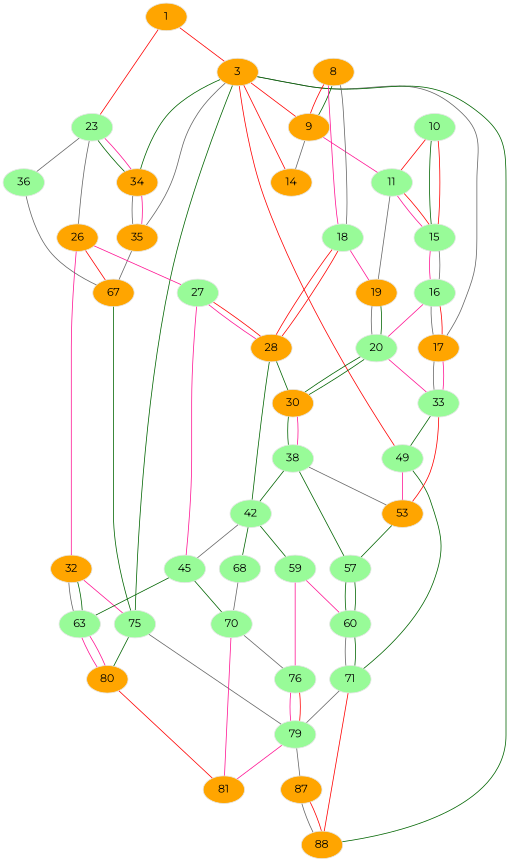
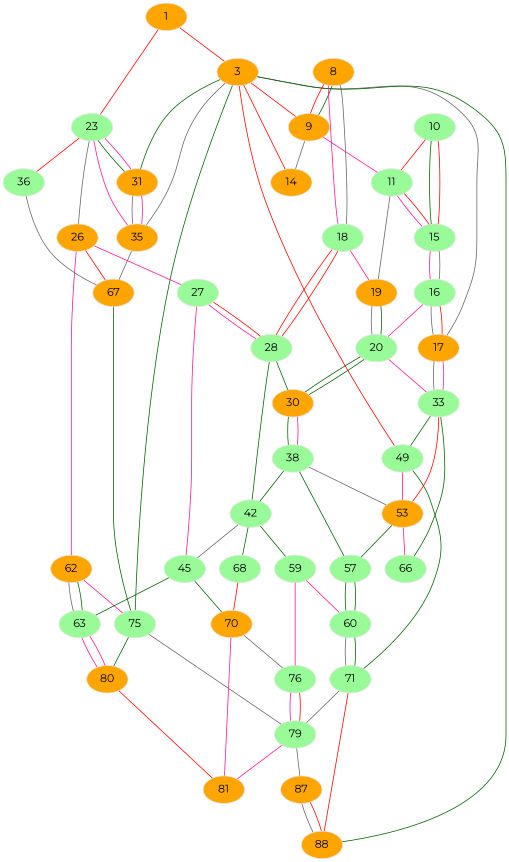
edge "23" -- "36": color gray40 -> red
node "34": label "34" -> "31"
edge "23" -- "35": added
node "28": fillcolor orange -> palegreen
node "32": label "32" -> "62"
node "66": added
edge "68" -- "70": color gray40 -> red
node "70": fillcolor palegreen -> orange
